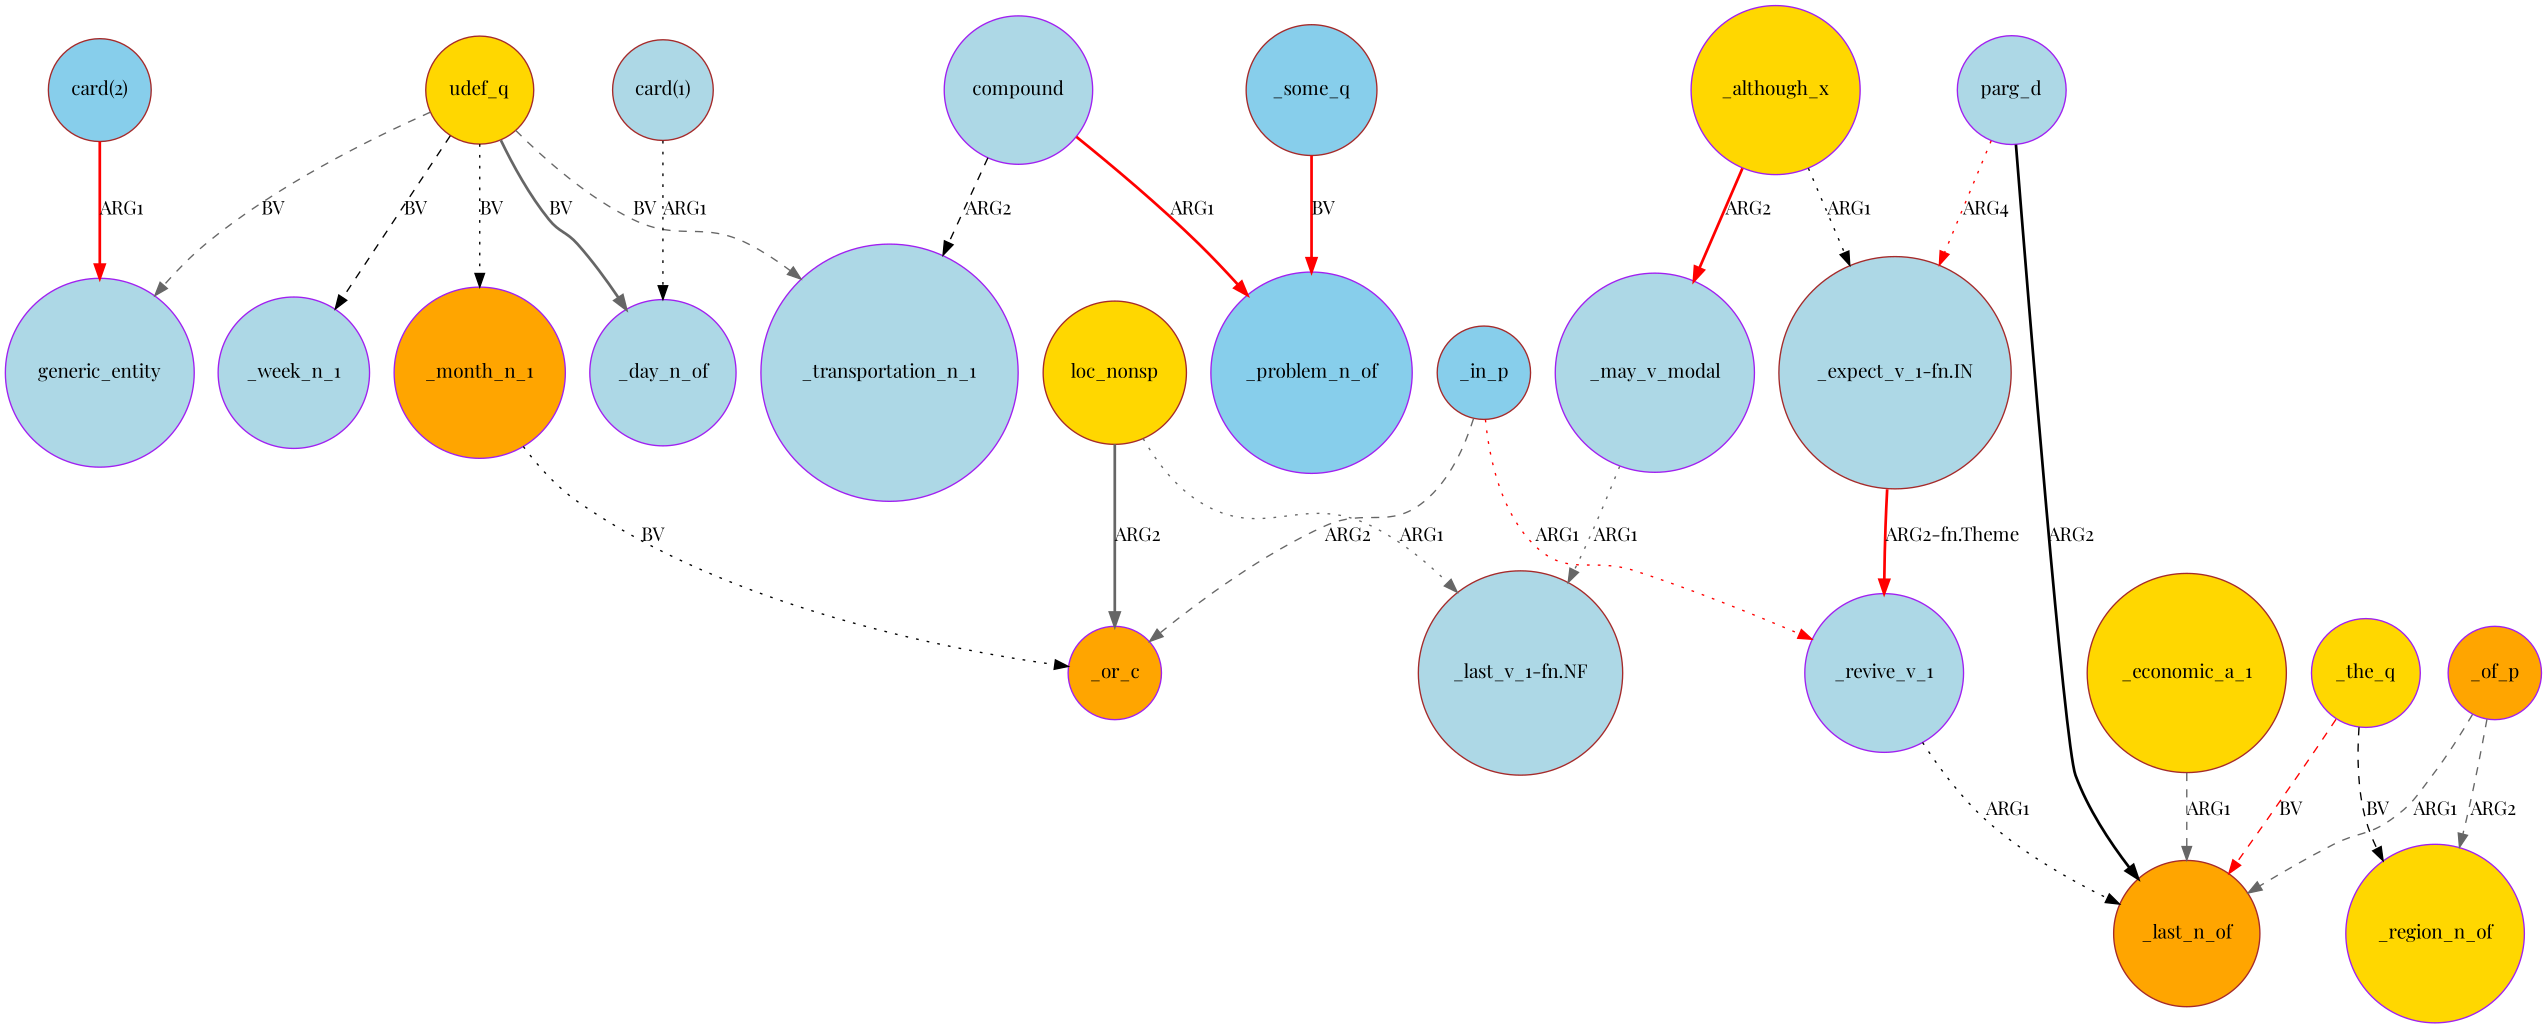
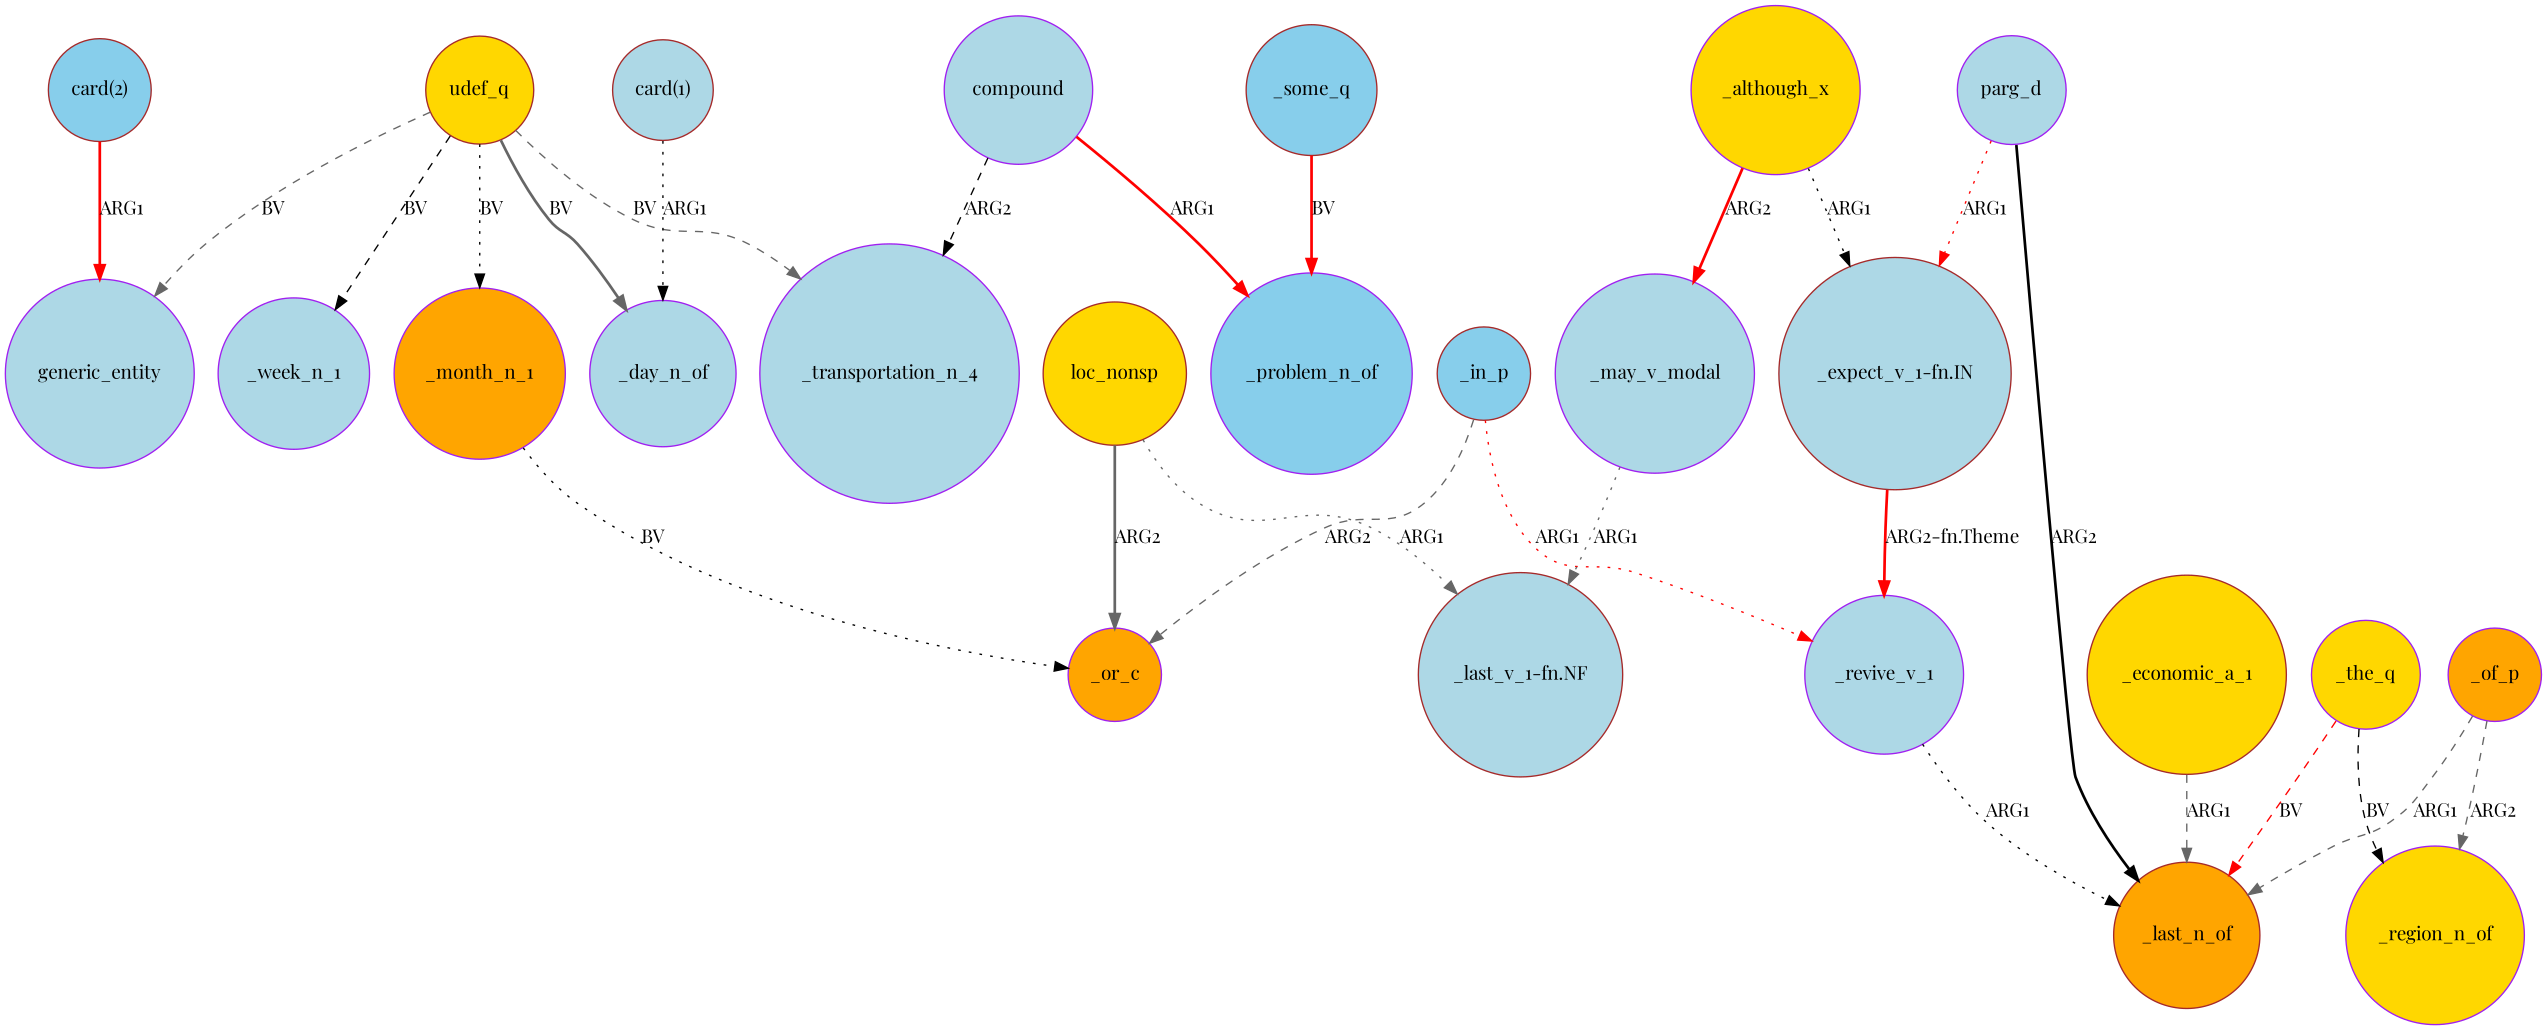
edge "parg_d" -> "_expect_v_1-fn.IN": label "ARG4" -> "ARG1"
node "_transportation_n_1": label "_transportation_n_1" -> "_transportation_n_4"
